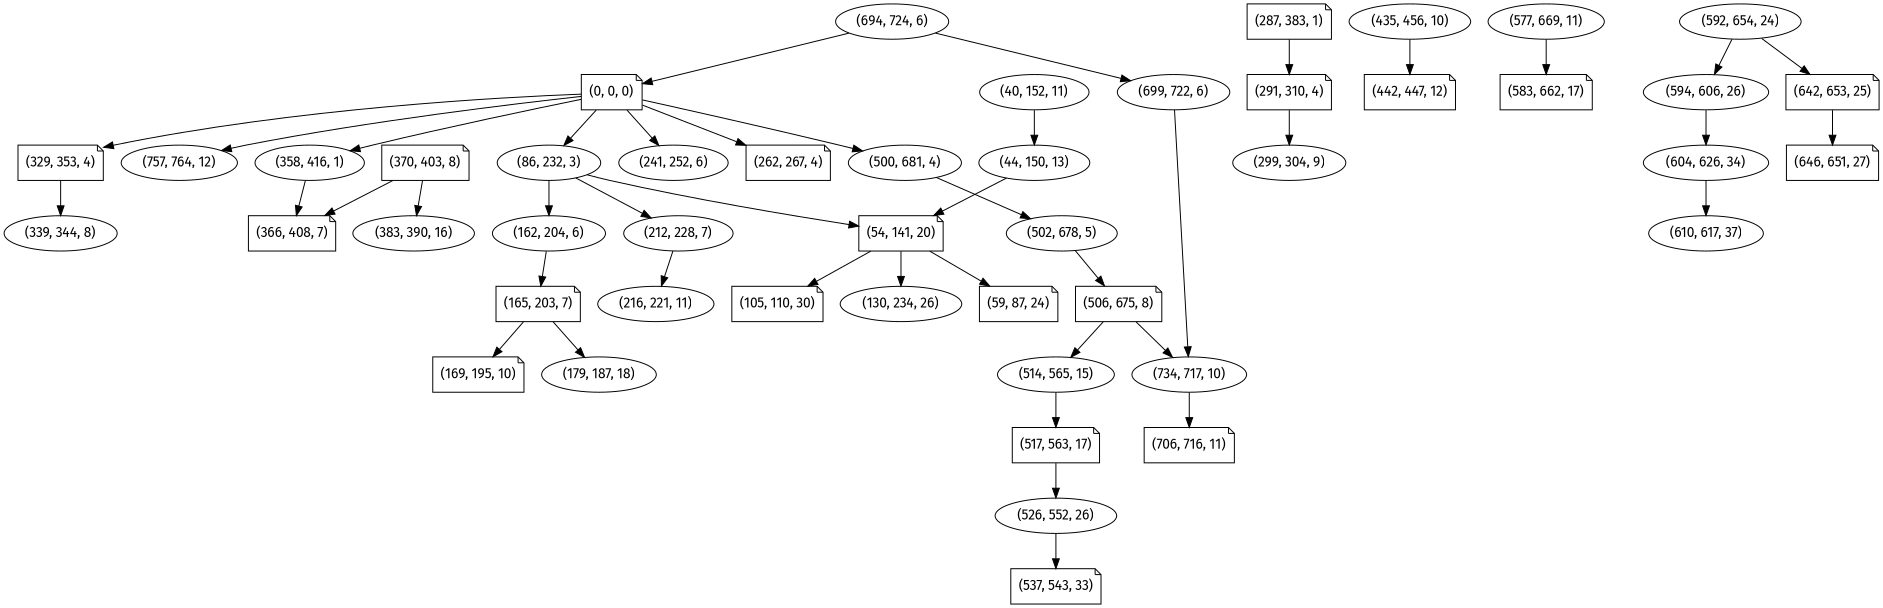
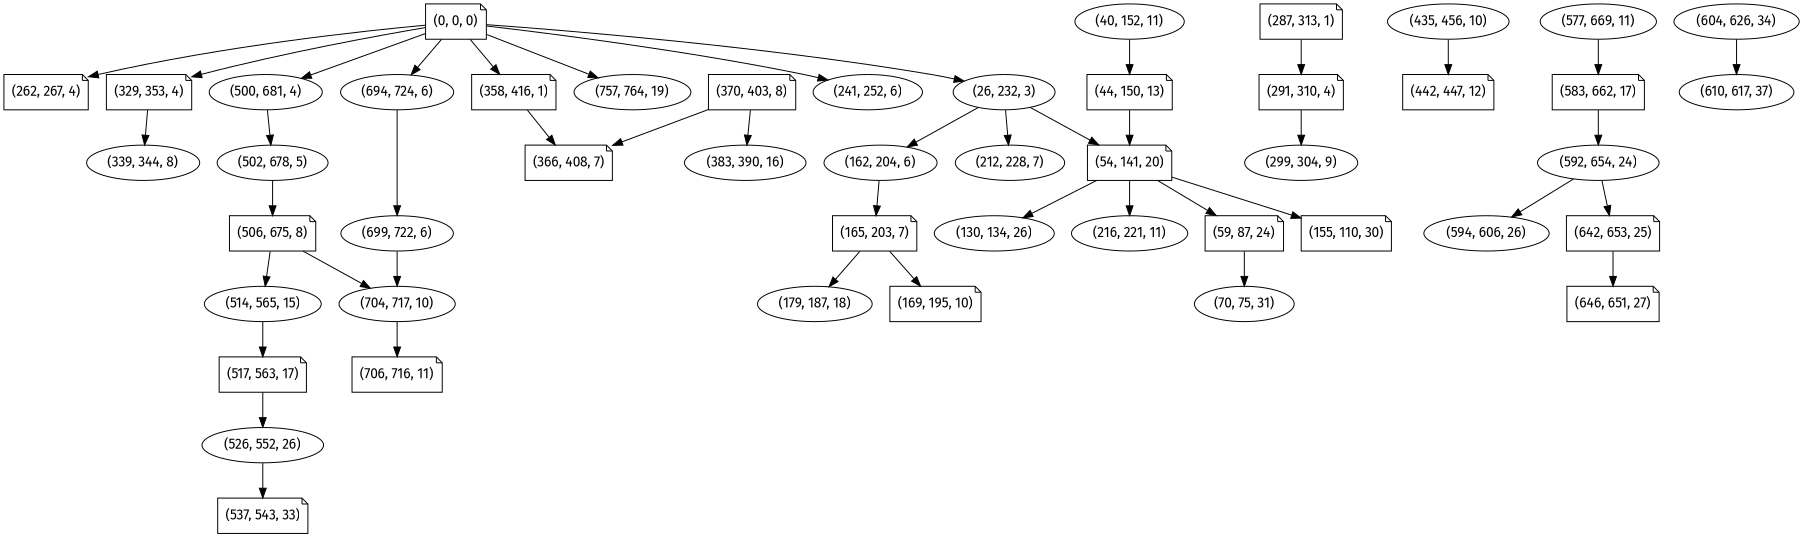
node "(287, 383, 1)": label "(287, 383, 1)" -> "(287, 313, 1)"
edge "(694, 724, 6)" -> "(0, 0, 0)": reversed
edge "(583, 662, 17)" -> "(592, 654, 24)": added
edge "(594, 606, 26)" -> "(604, 626, 34)": removed
node "(757, 764, 12)": label "(757, 764, 12)" -> "(757, 764, 19)"
node "(358, 416, 1)": shape ellipse -> note
node "(86, 232, 3)": label "(86, 232, 3)" -> "(26, 232, 3)"
node "(44, 150, 13)": shape ellipse -> note
edge "(212, 228, 7)" -> "(216, 221, 11)": now "(54, 141, 20)" -> "(216, 221, 11)"
node "(105, 110, 30)": label "(105, 110, 30)" -> "(155, 110, 30)"
node "(130, 234, 26)": label "(130, 234, 26)" -> "(130, 134, 26)"
node "(70, 75, 31)": added
node "(734, 717, 10)": label "(734, 717, 10)" -> "(704, 717, 10)"
